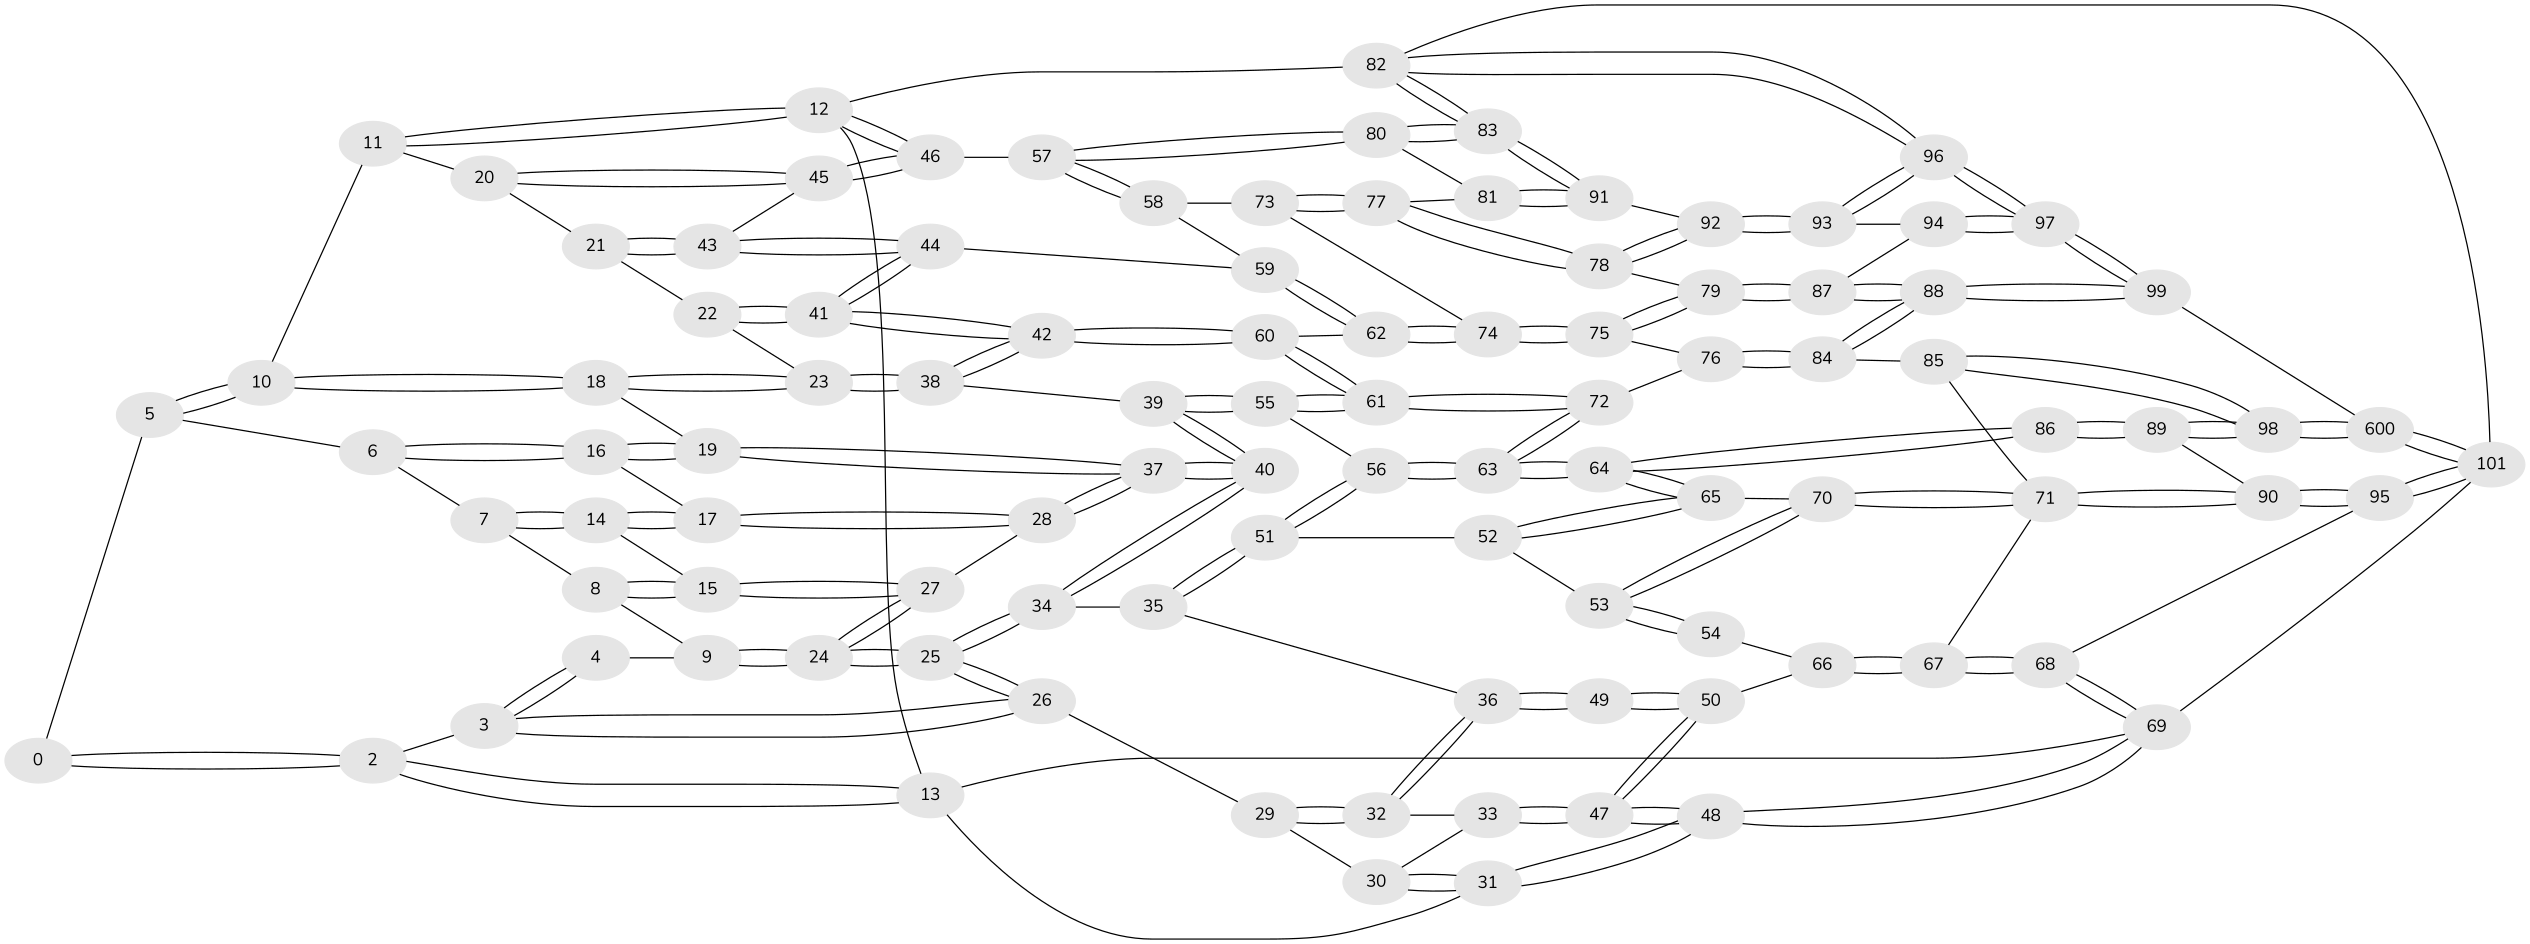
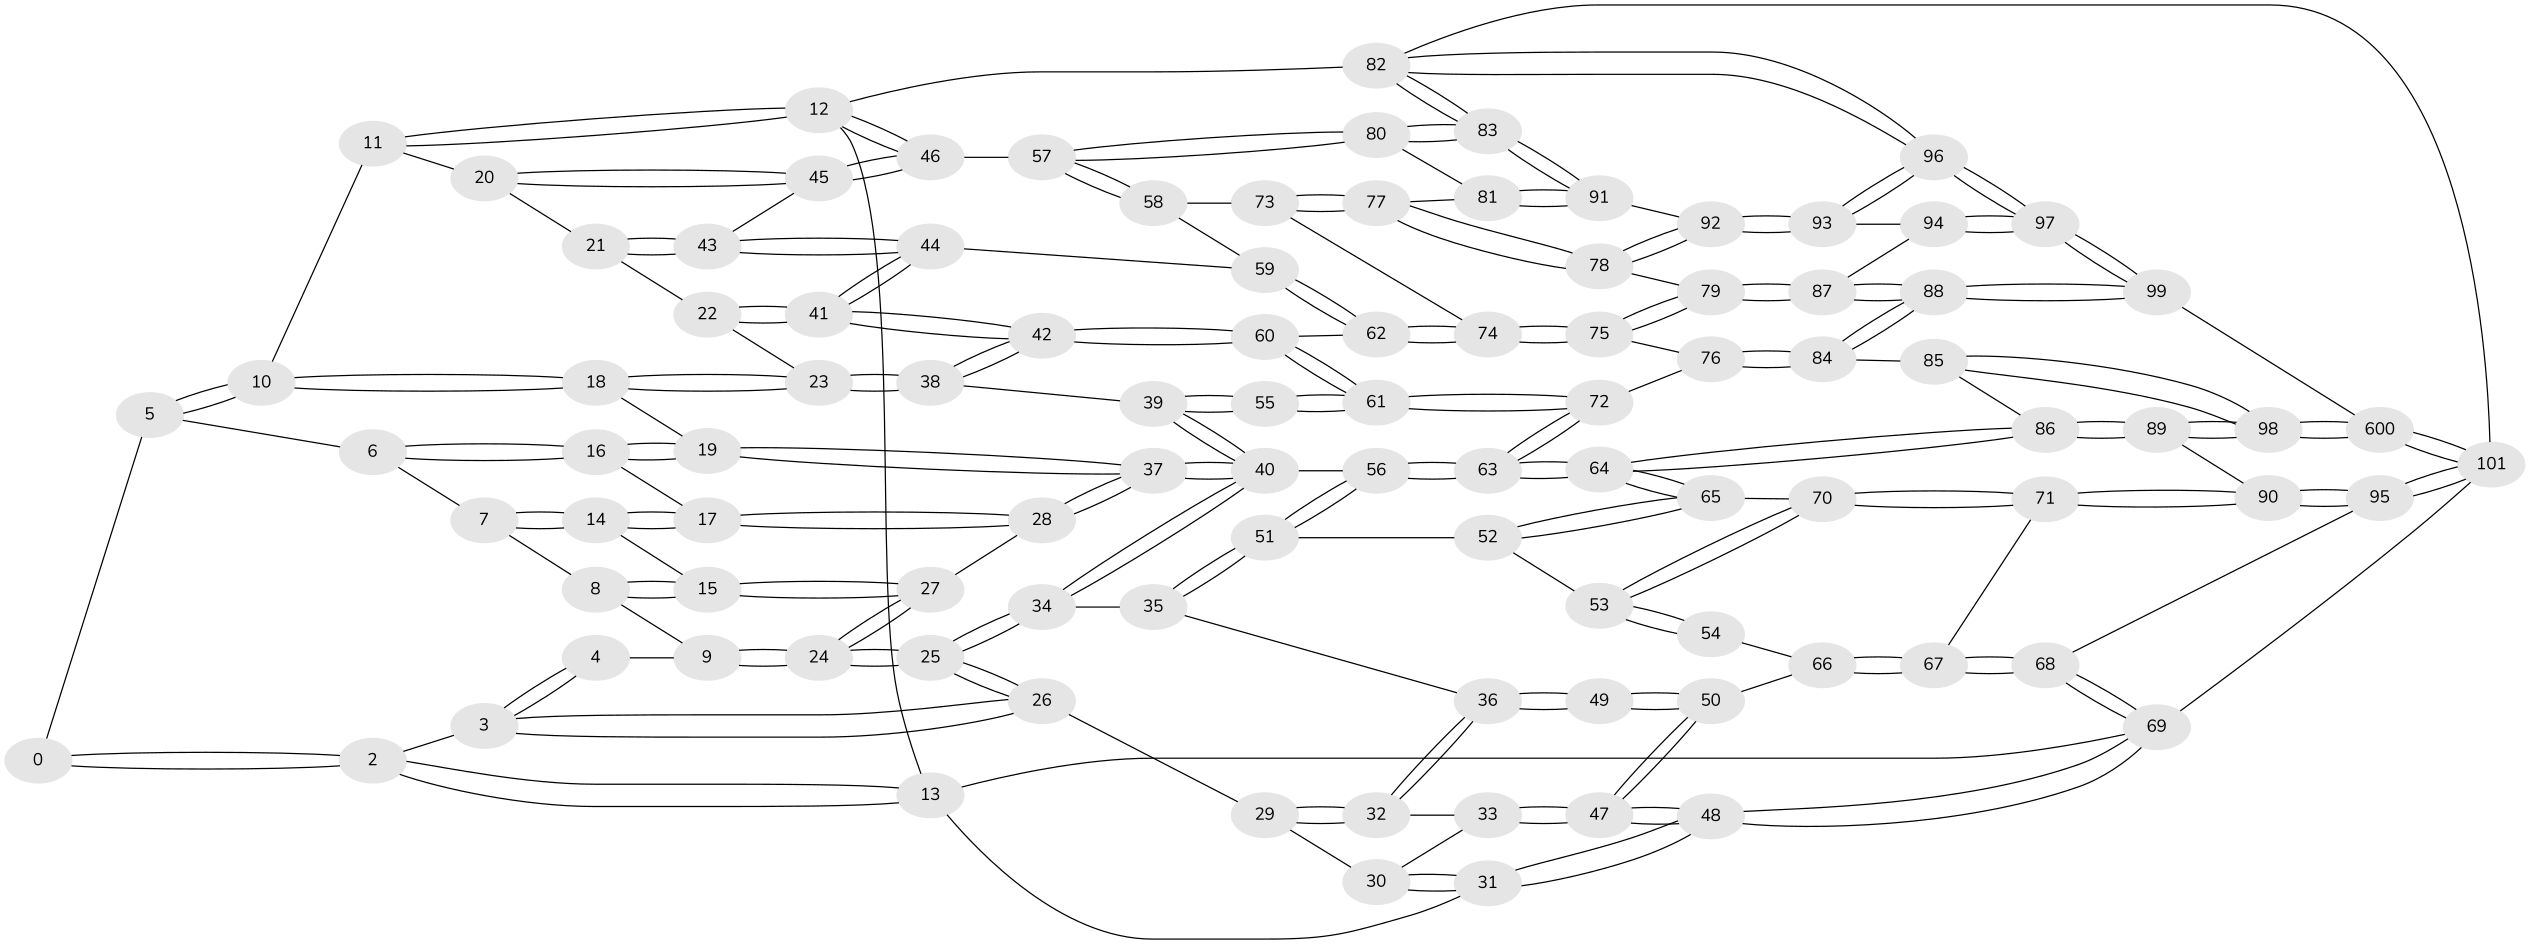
edge "85" -- "71": now "85" -- "86"
edge "55" -- "56": now "40" -- "56"
